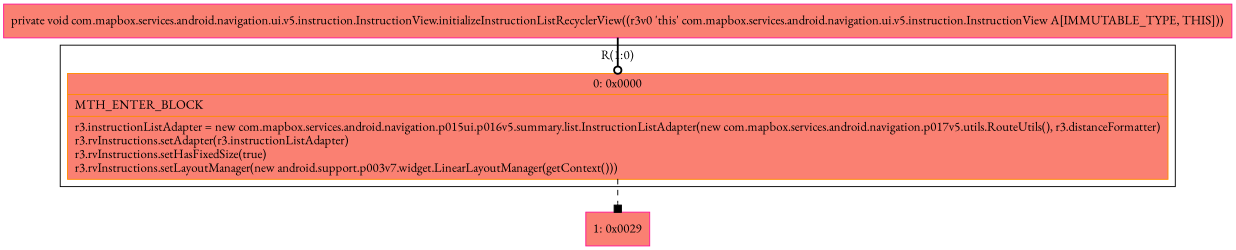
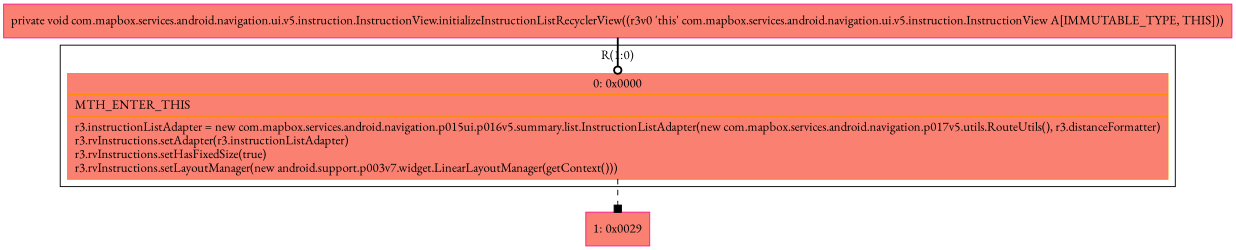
node "0: 0x0000": text "MTH_ENTER_BLOCK" -> "MTH_ENTER_THIS"
